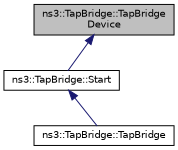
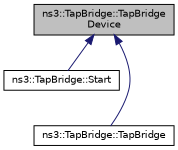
edge "ns3::TapBridge::TapBridge" -> "ns3::TapBridge::Start": now "ns3::TapBridge::TapBridge" -> "ns3::TapBridge::TapBridge Device"
